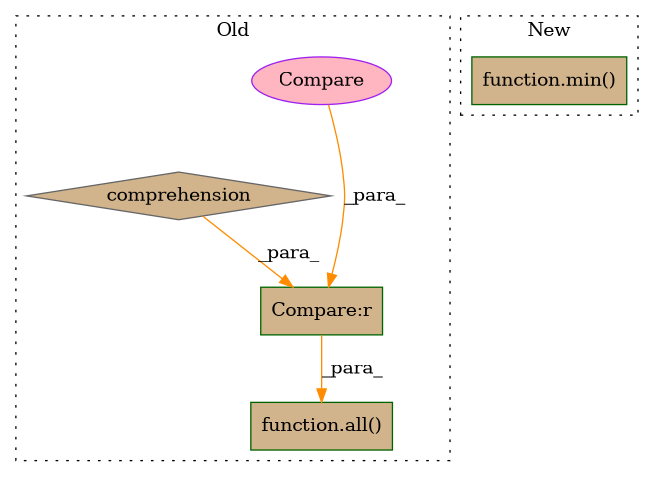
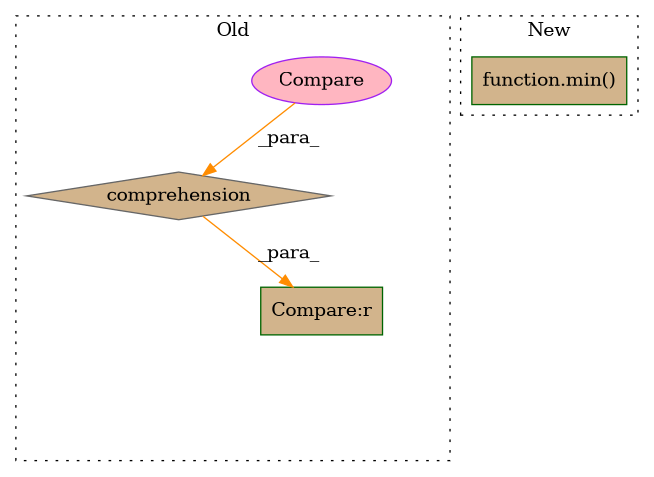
edge "Compare" -> "Compare:r": now "Compare" -> "comprehension"
node "function.all()": removed
